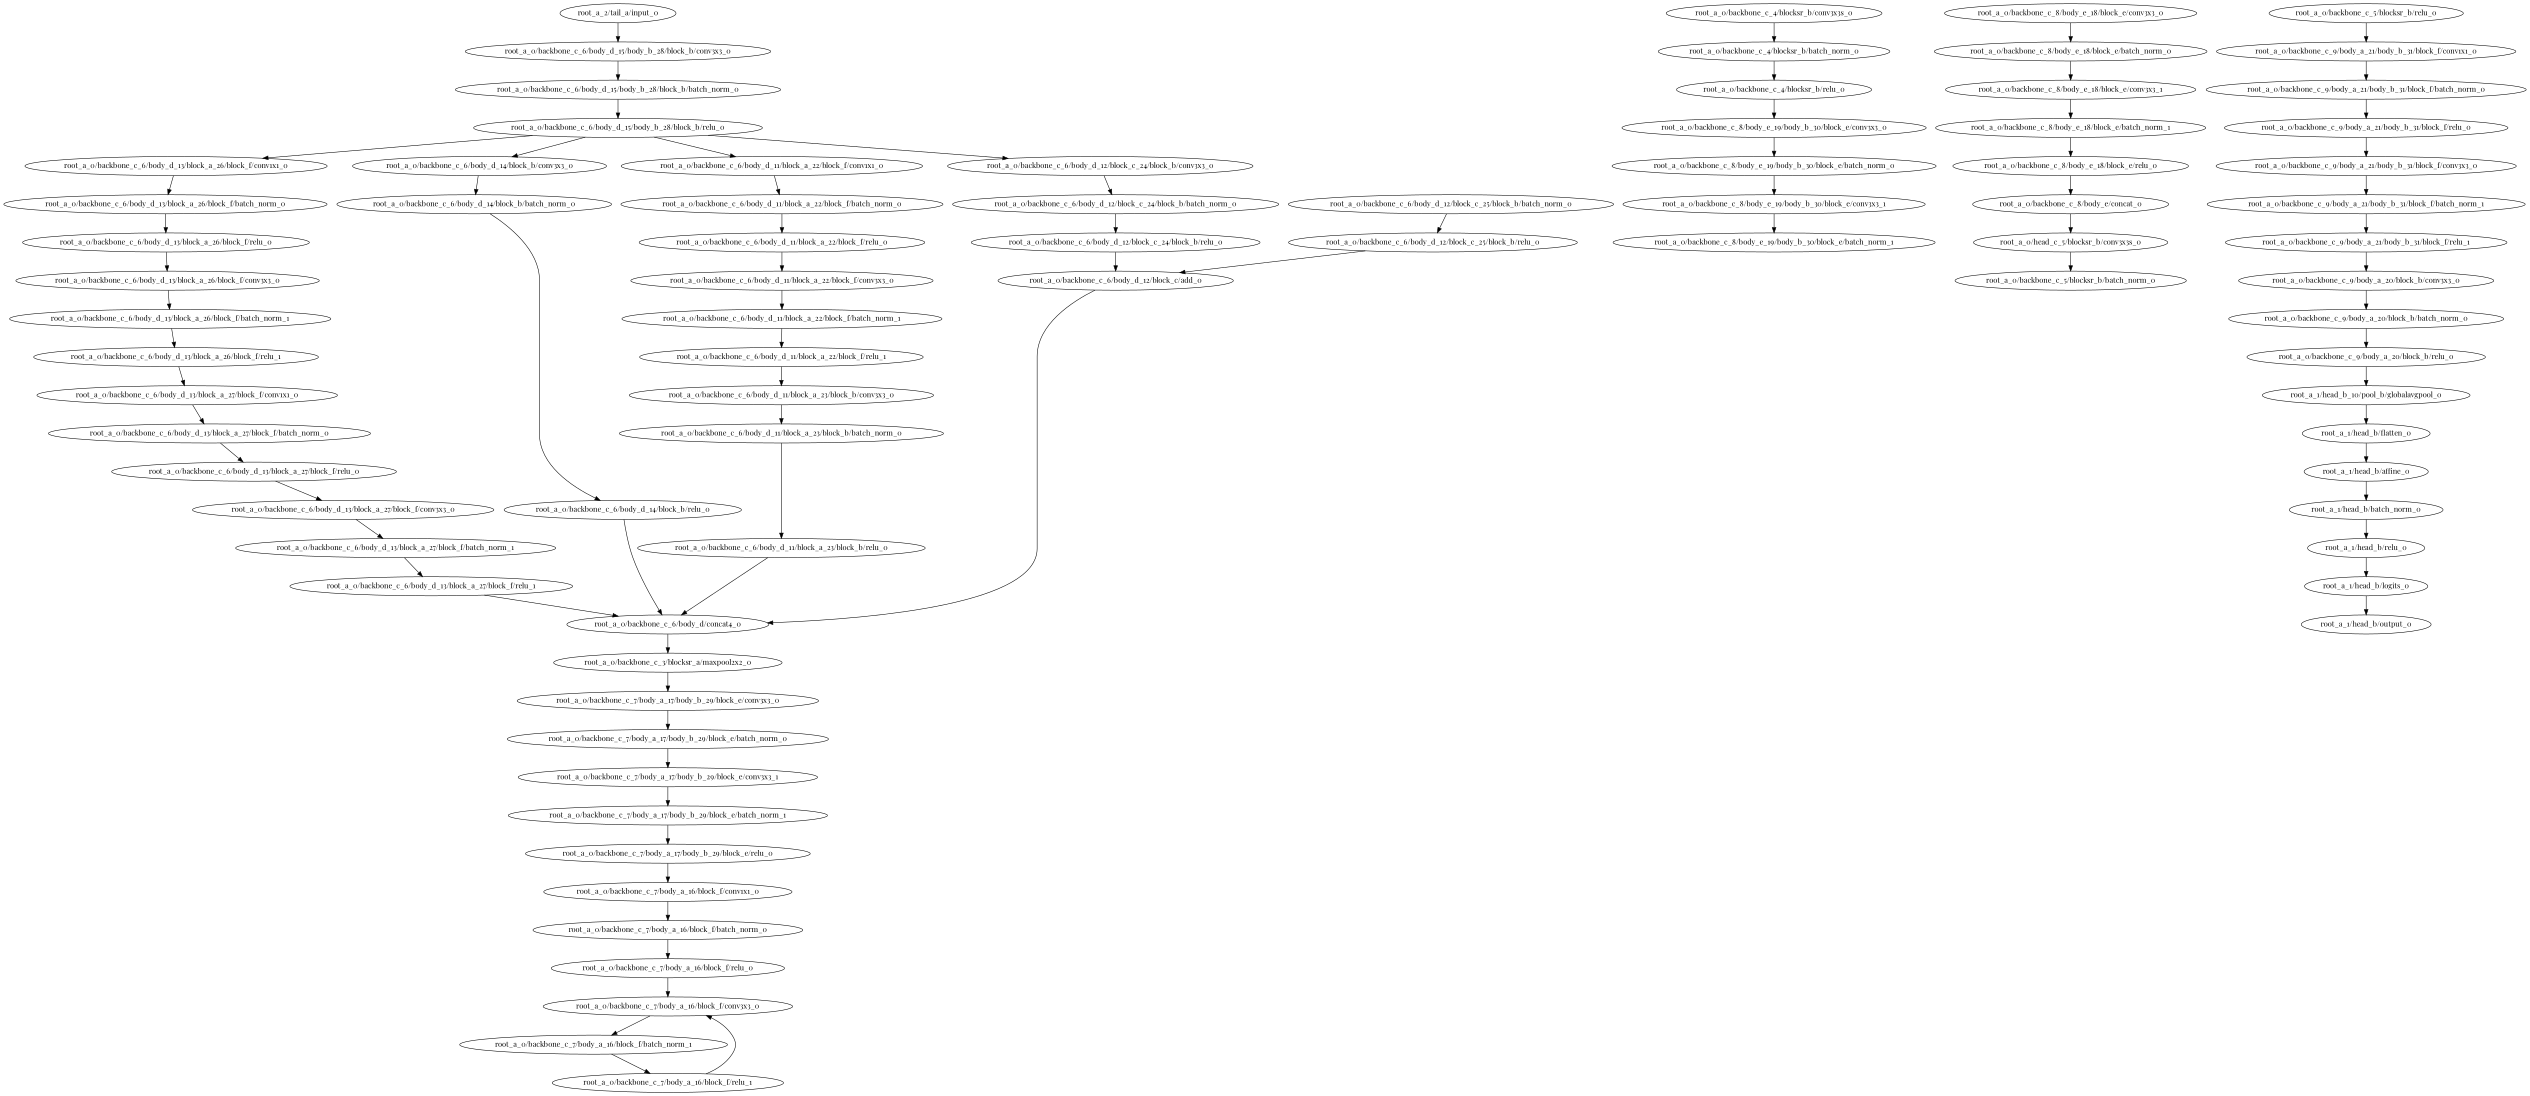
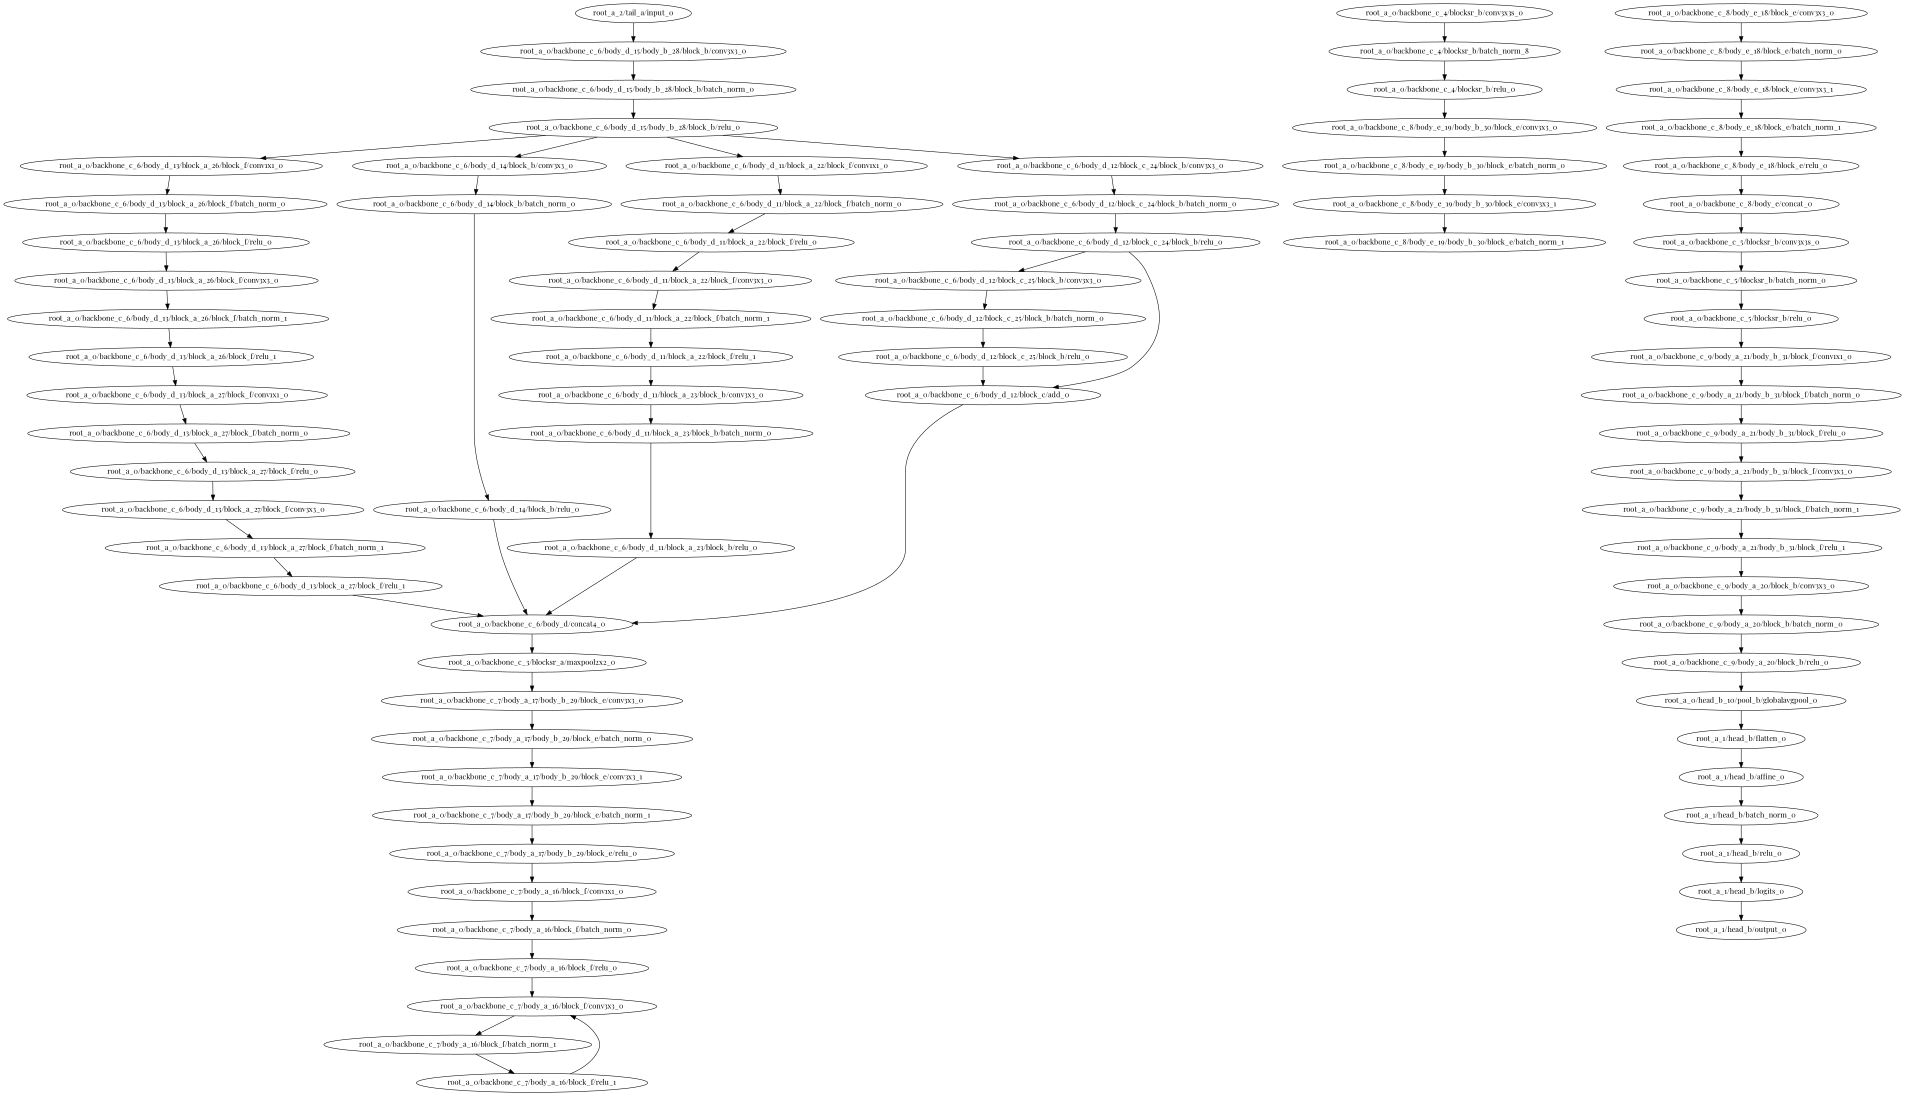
node "root_a_0/backbone_c_4/blocksr_b/batch_norm_0": label "root_a_0/backbone_c_4/blocksr_b/batch_norm_0" -> "root_a_0/backbone_c_4/blocksr_b/batch_norm_8"
node "root_a_0/head_c_5/blocksr_b/conv3x3s_0": label "root_a_0/head_c_5/blocksr_b/conv3x3s_0" -> "root_a_0/backbone_c_5/blocksr_b/conv3x3s_0"
node "root_a_0/backbone_c_6/body_d_12/block_c_25/block_b/conv3x3_0": added
edge "root_a_0/backbone_c_5/blocksr_b/batch_norm_0" -> "root_a_0/backbone_c_5/blocksr_b/relu_0": added
node "root_a_1/head_b_10/pool_b/globalavgpool_0": label "root_a_1/head_b_10/pool_b/globalavgpool_0" -> "root_a_0/head_b_10/pool_b/globalavgpool_0"
